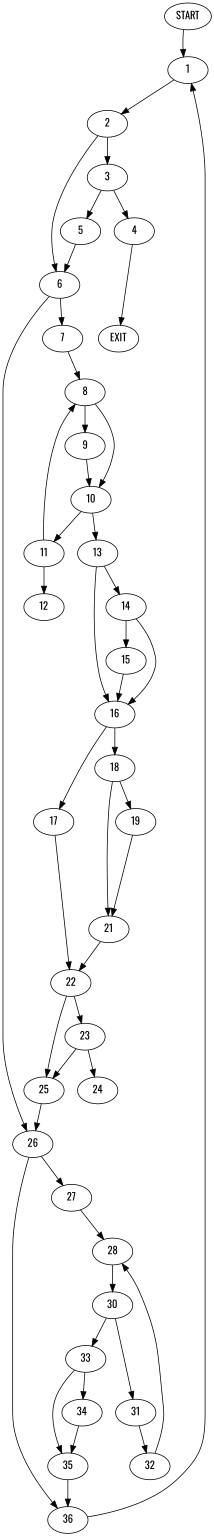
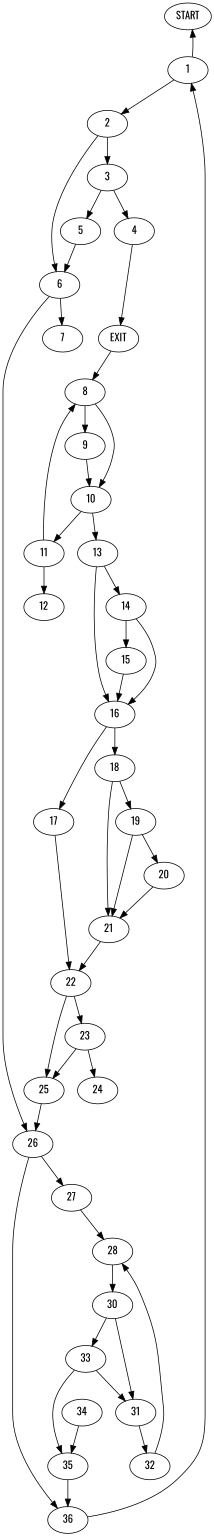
edge "START" -> "1": reversed
edge "7" -> "8": now "EXIT" -> "8"
node "20": added
edge "33" -> "34": now "33" -> "31"
